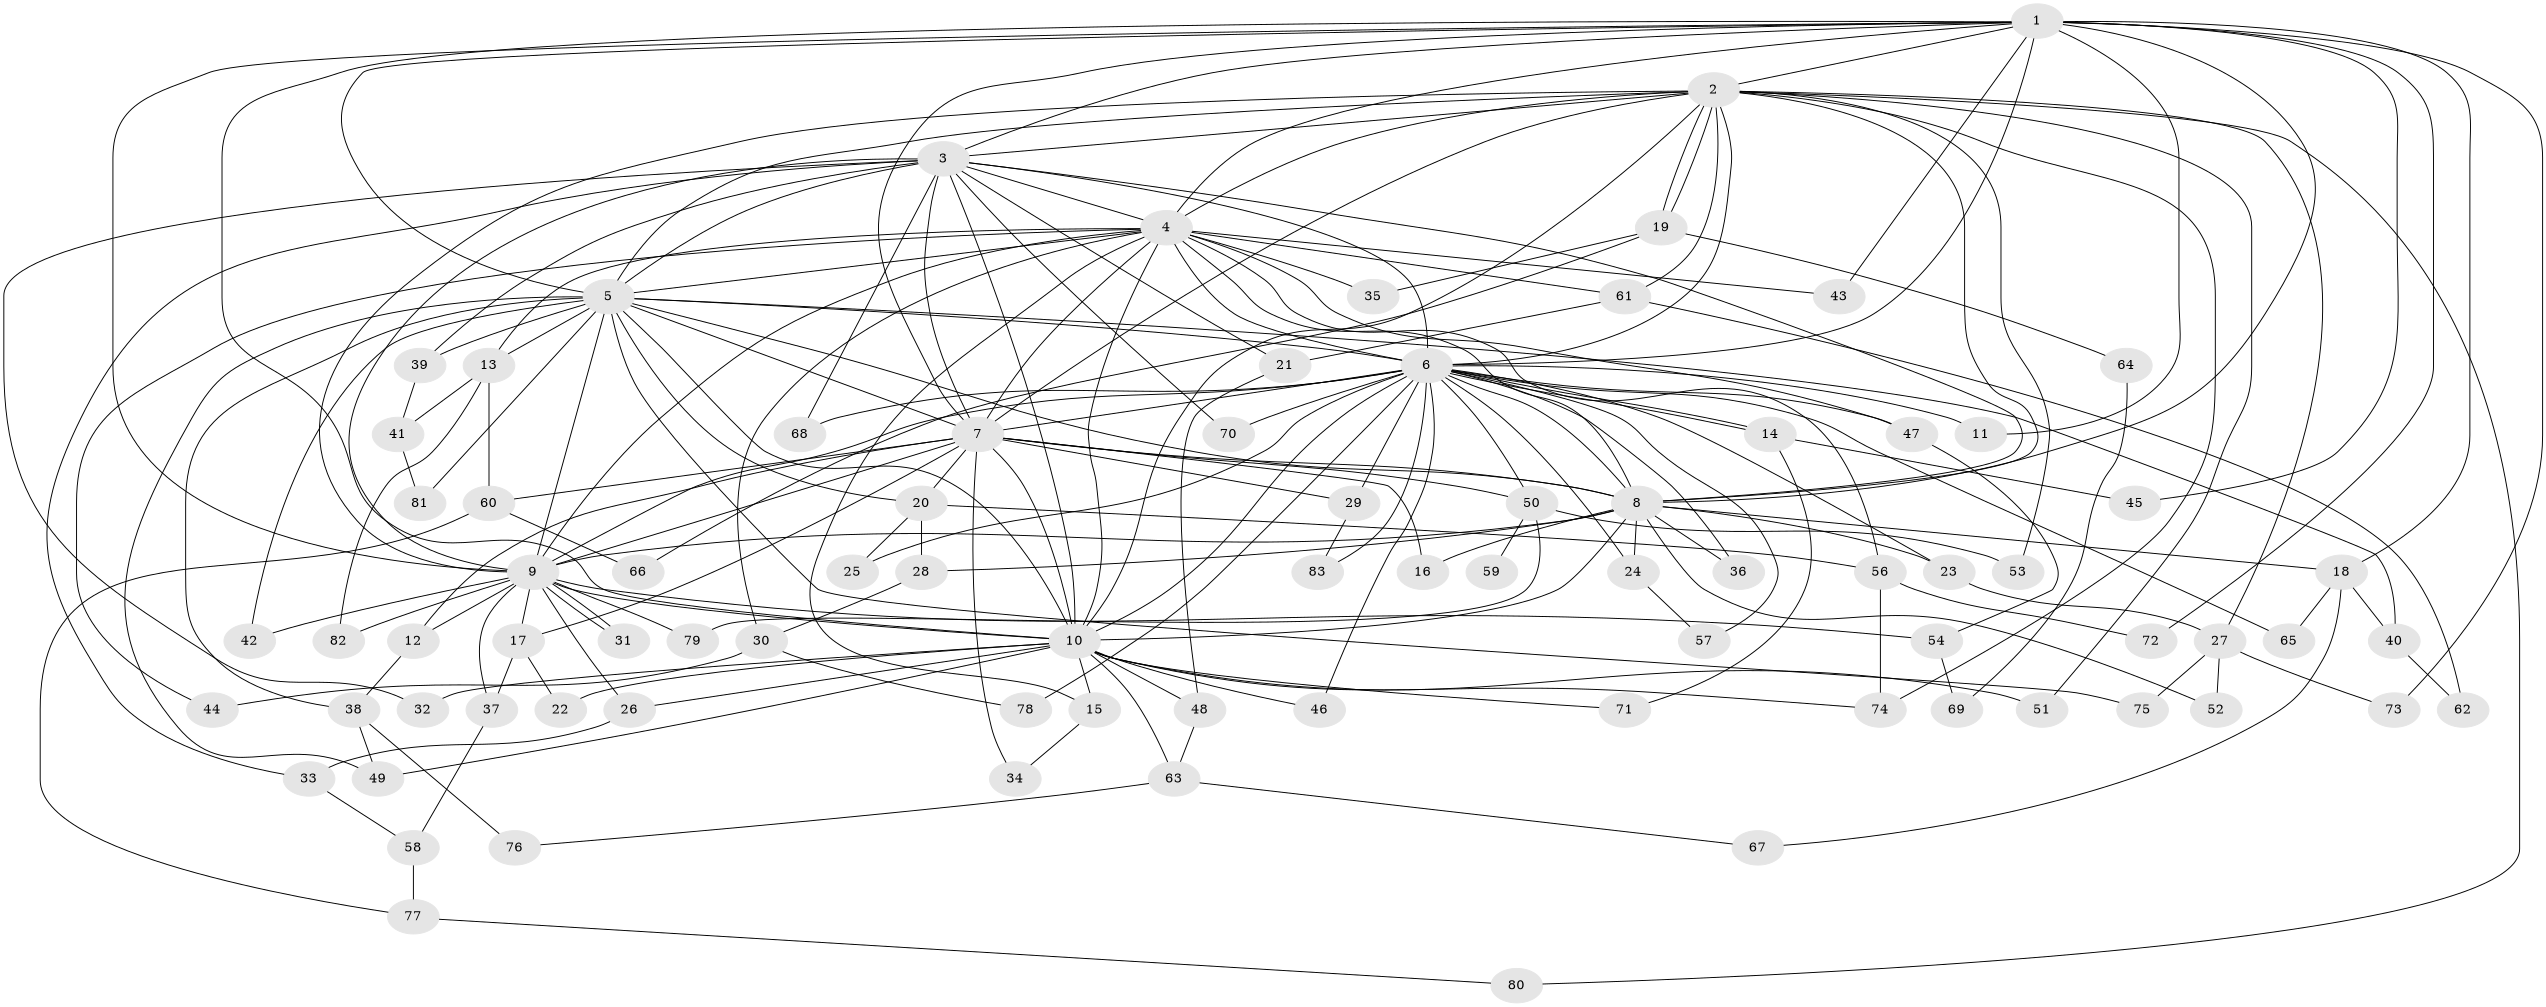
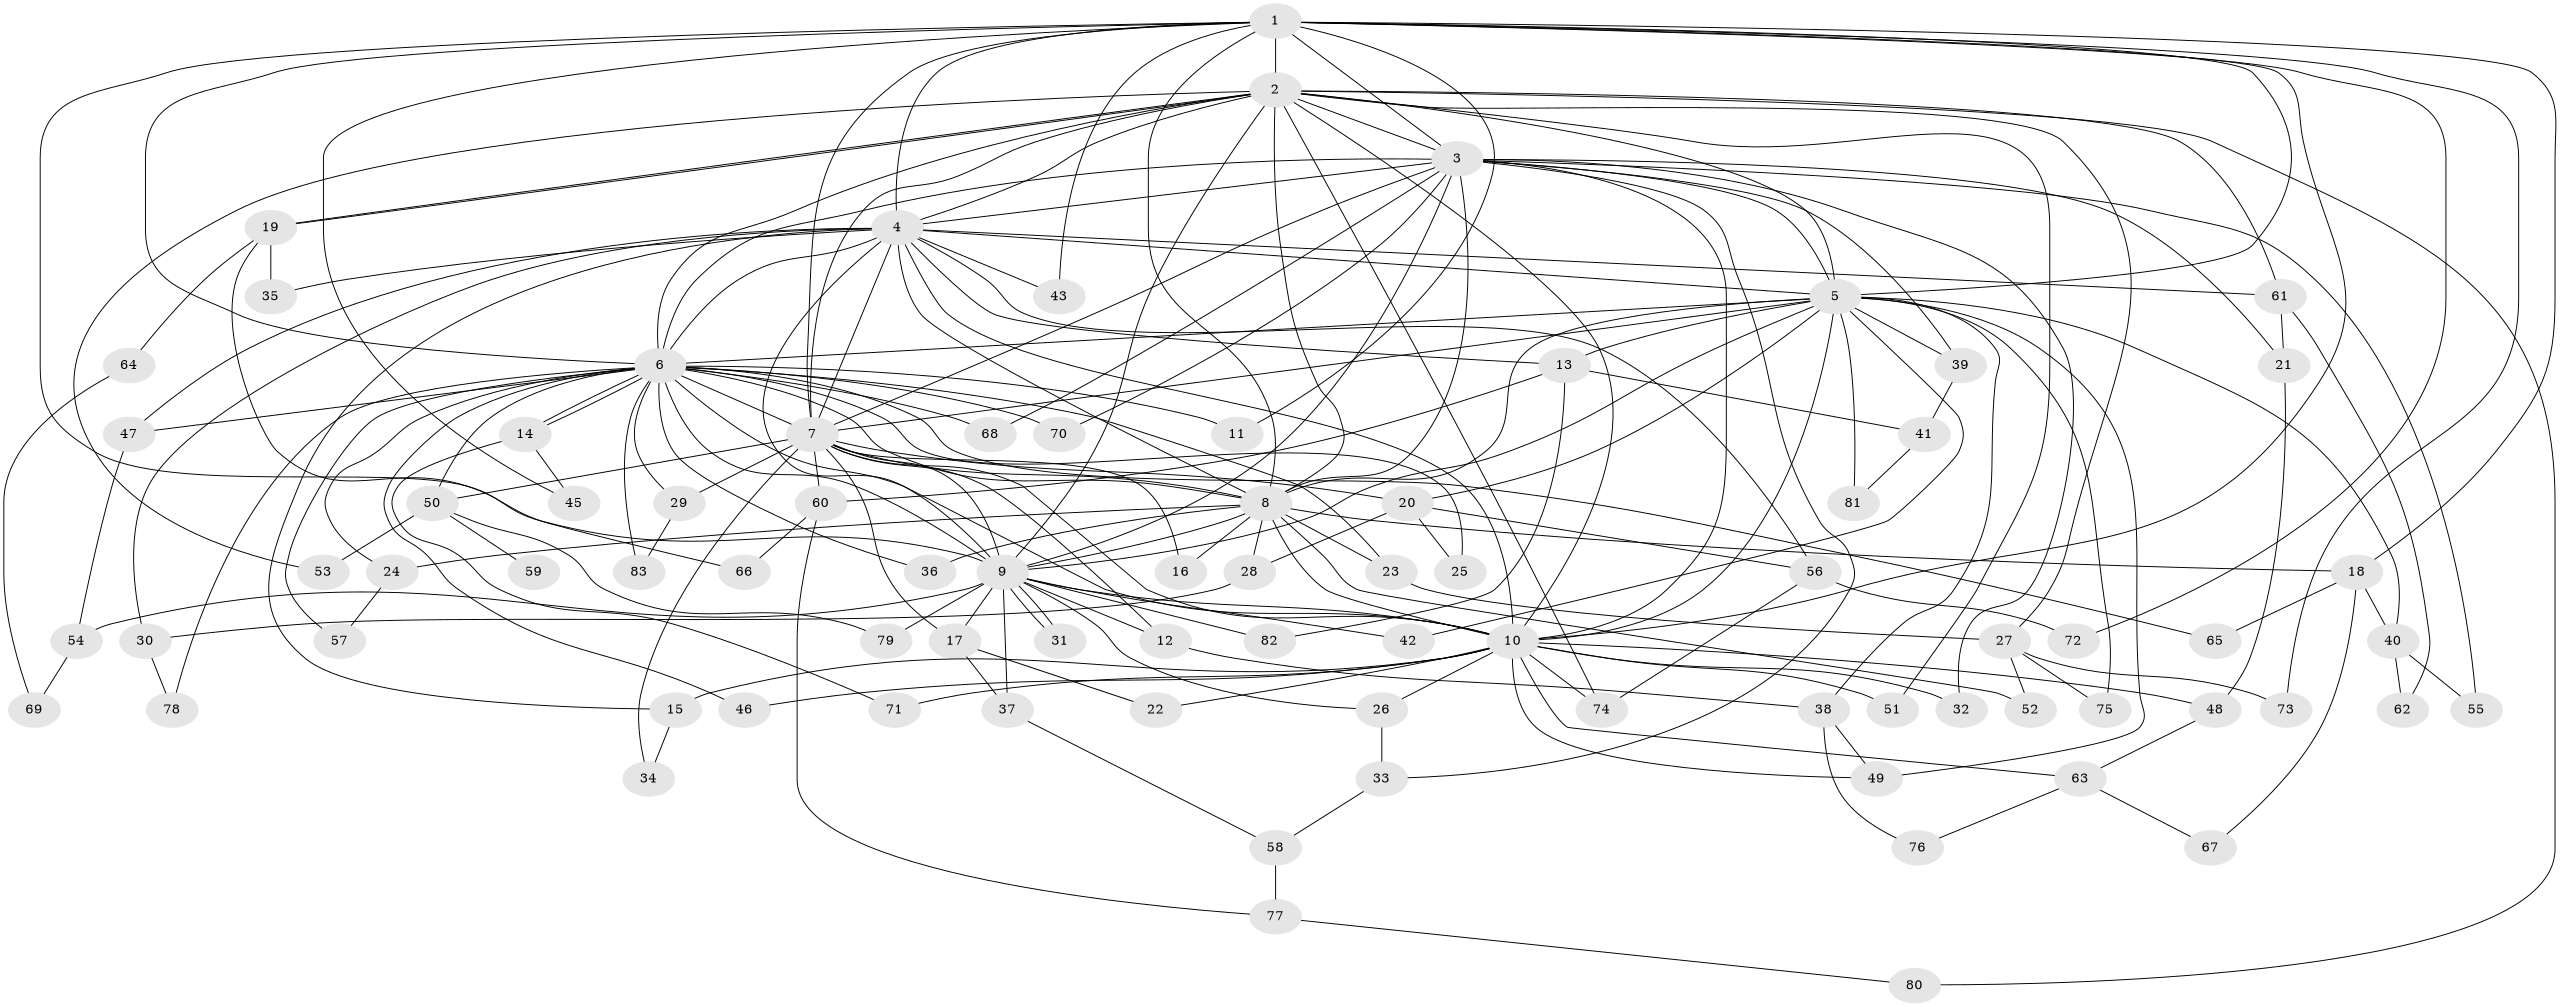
node "44": removed
node "55": added
